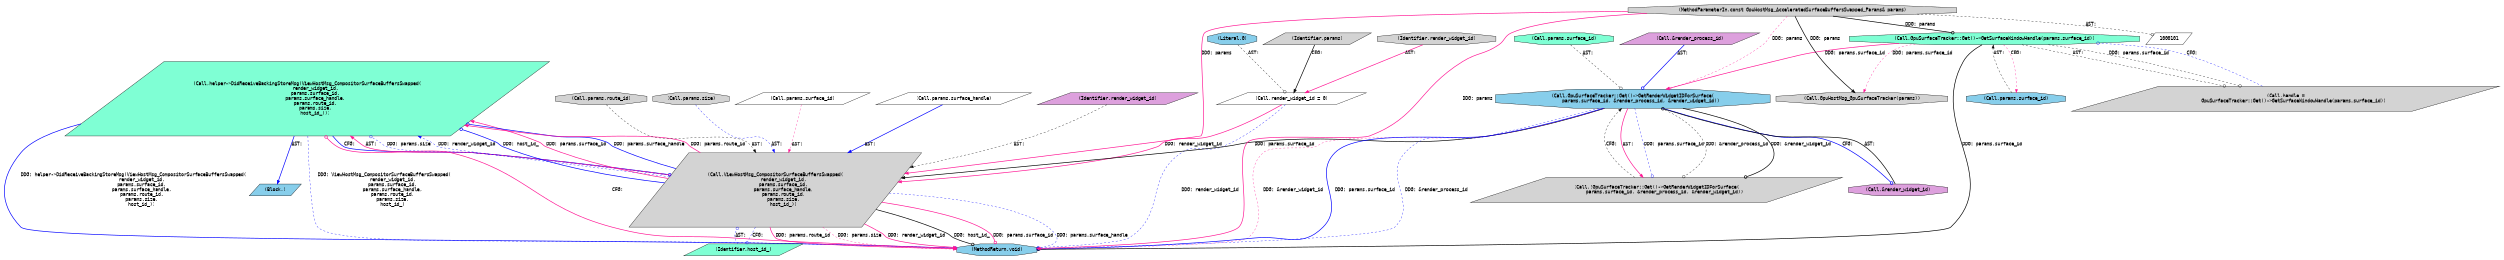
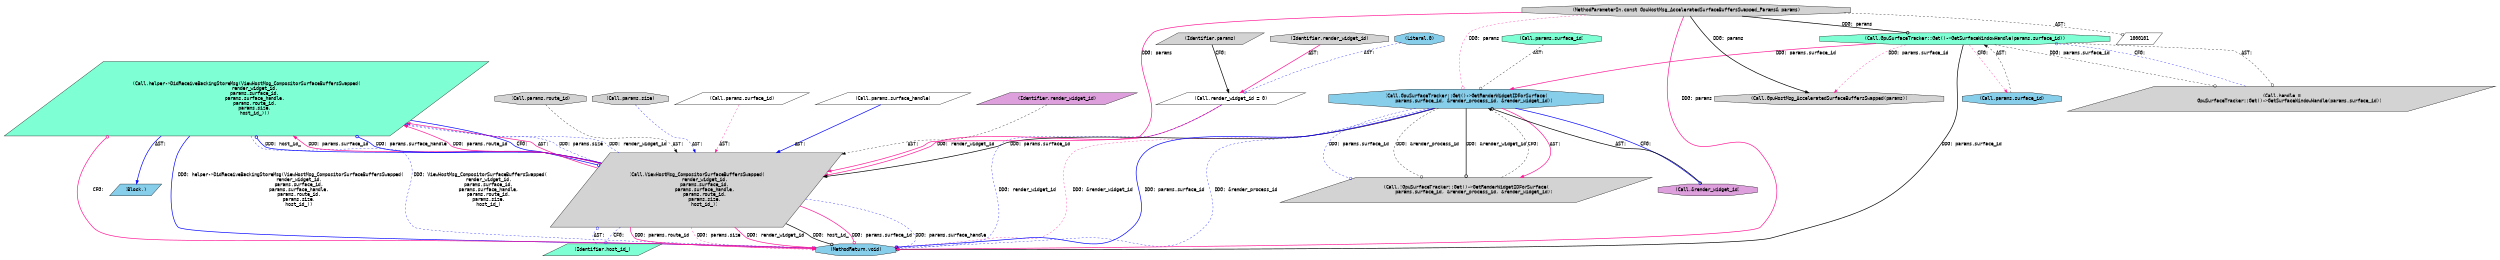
node "(Call,&render_process_id)": removed
edge "(Literal,0)" -> "(Call,render_widget_id = 0)": color black -> blue
node "(Call,GpuHostMsg_GpuSurfaceTracker(params))": label "(Call,GpuHostMsg_GpuSurfaceTracker(params))" -> "(Call,GpuHostMsg_AcceleratedSurfaceBuffersSwapped(params))"
